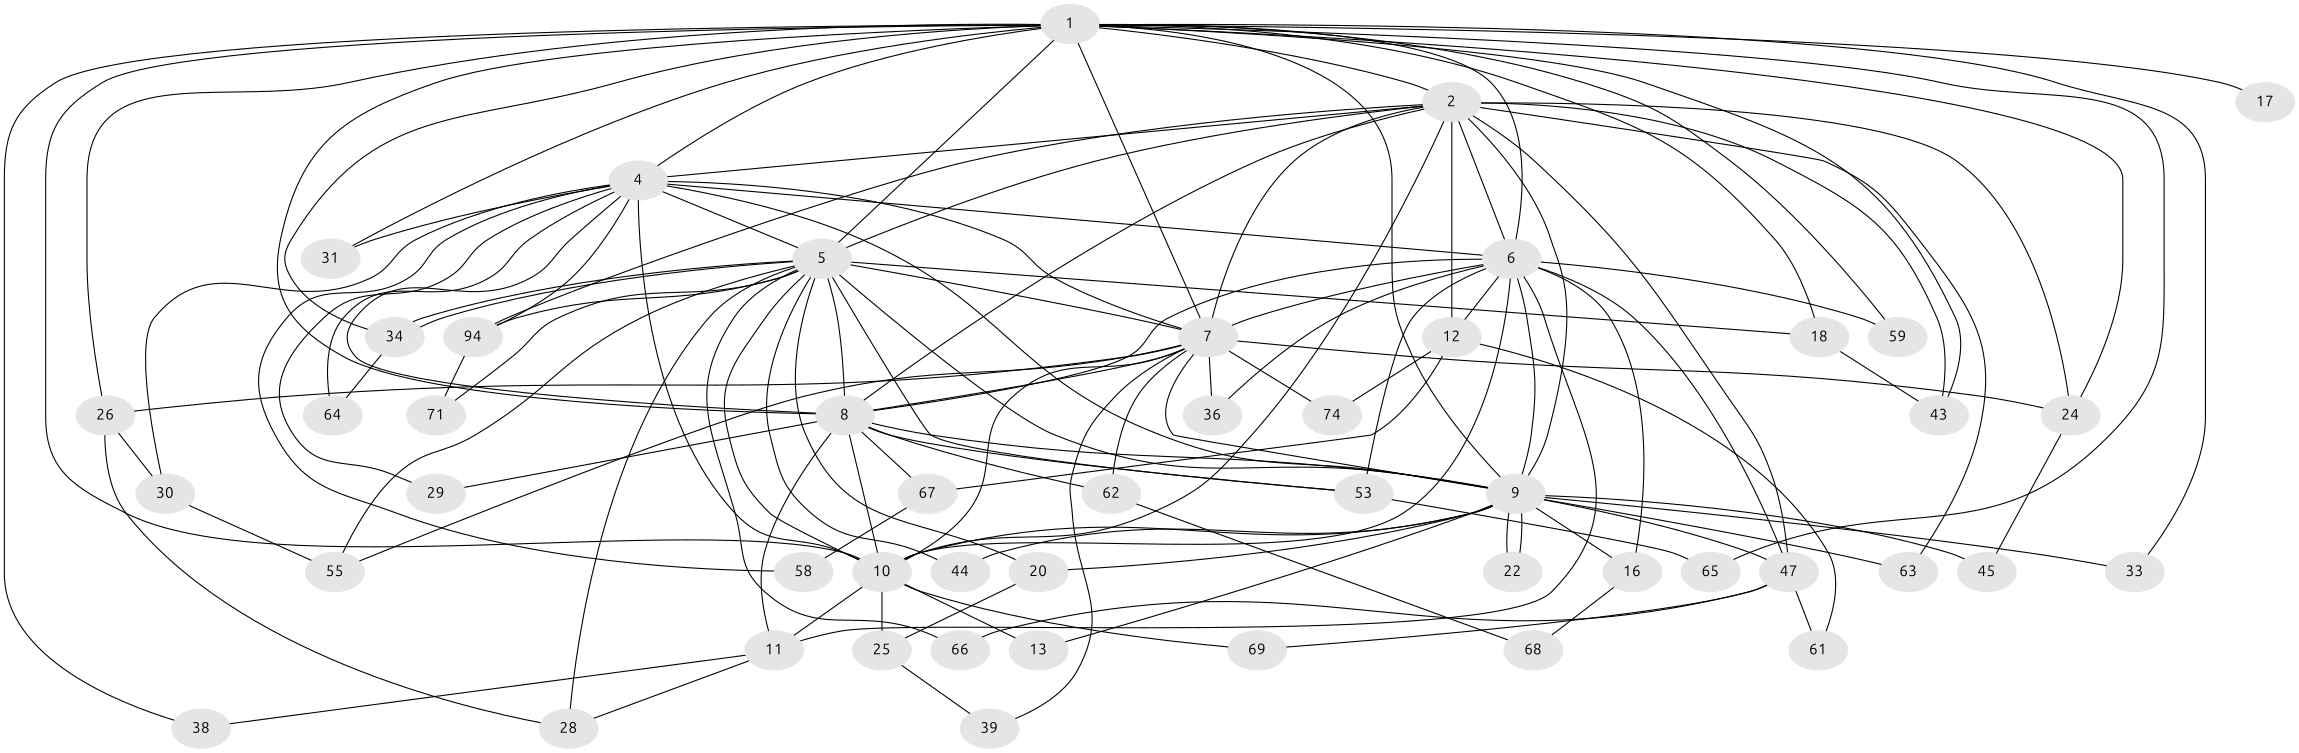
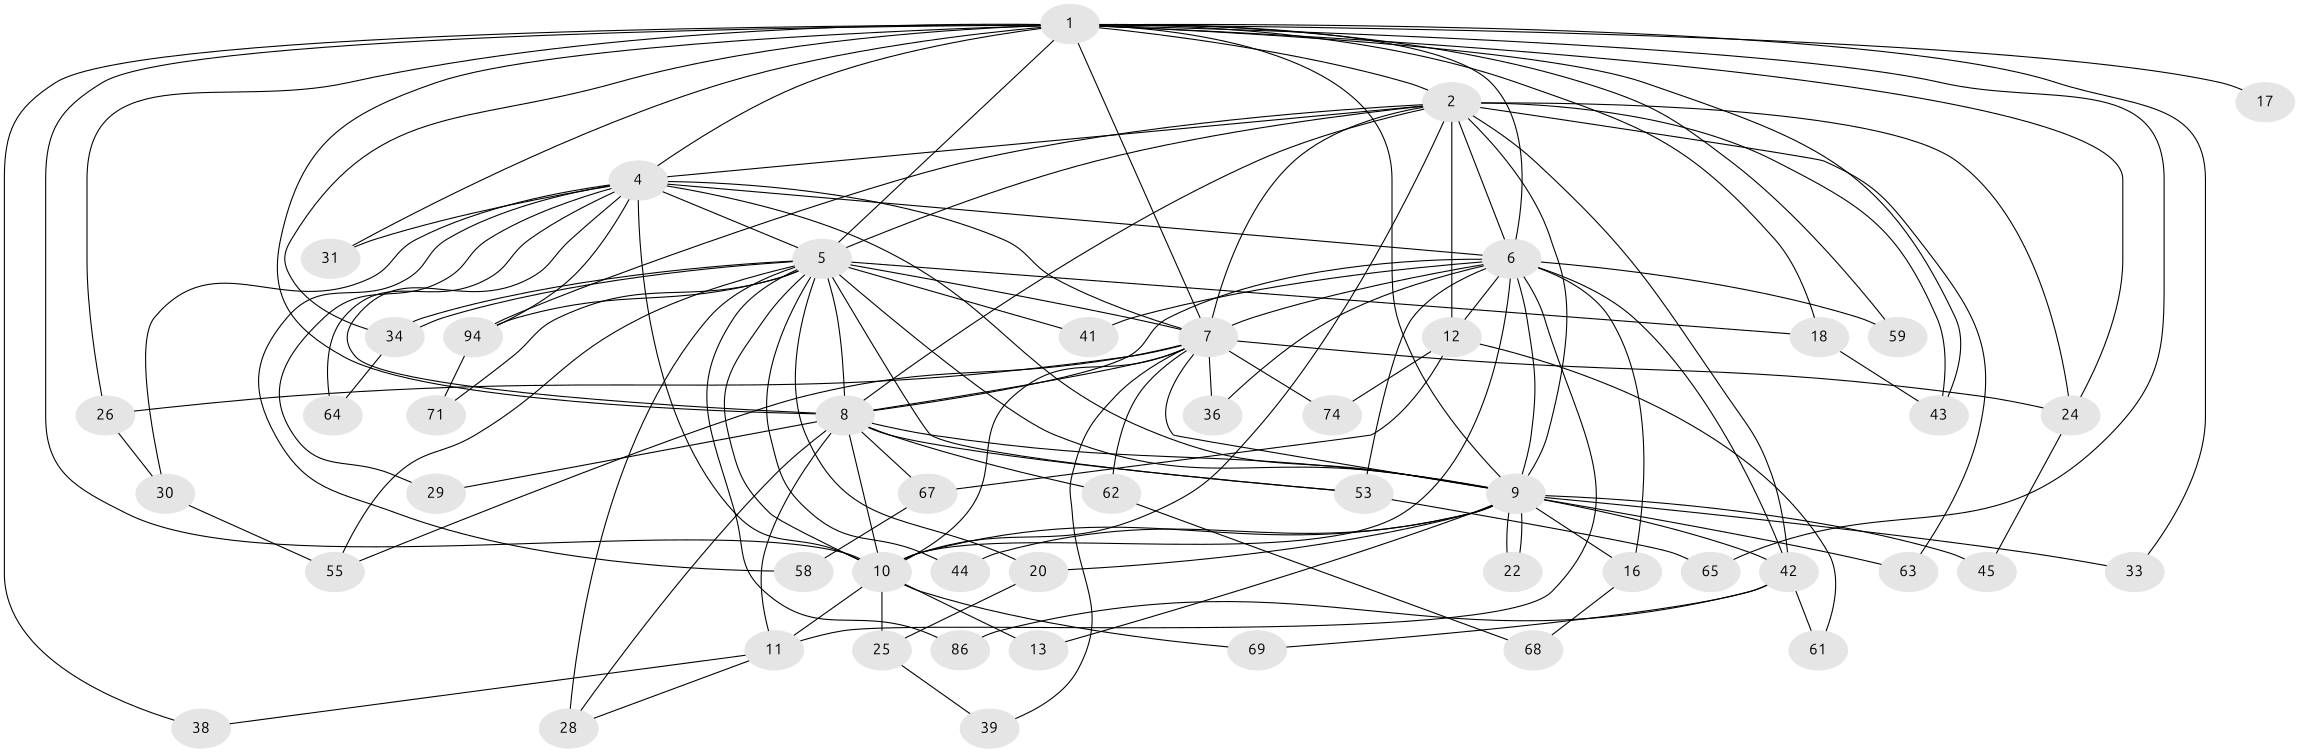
node "41": added
node "47": label "47" -> "42"
edge "26" -- "28": now "8" -- "28"
node "66": label "66" -> "86"
